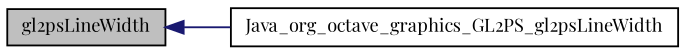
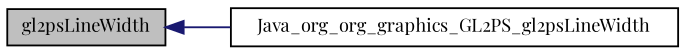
node "Java_org_octave_graphics_GL2PS_gl2psLineWidth": label "Java_org_octave_graphics_GL2PS_gl2psLineWidth" -> "Java_org_org_graphics_GL2PS_gl2psLineWidth"
